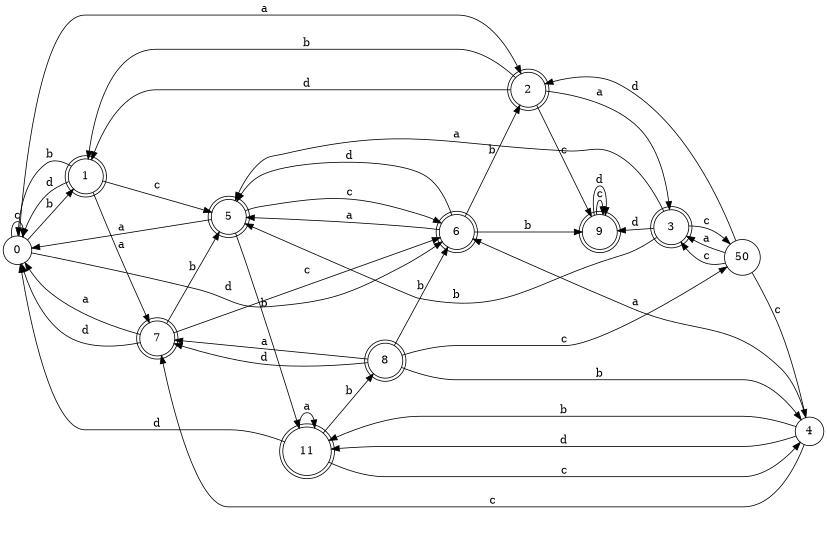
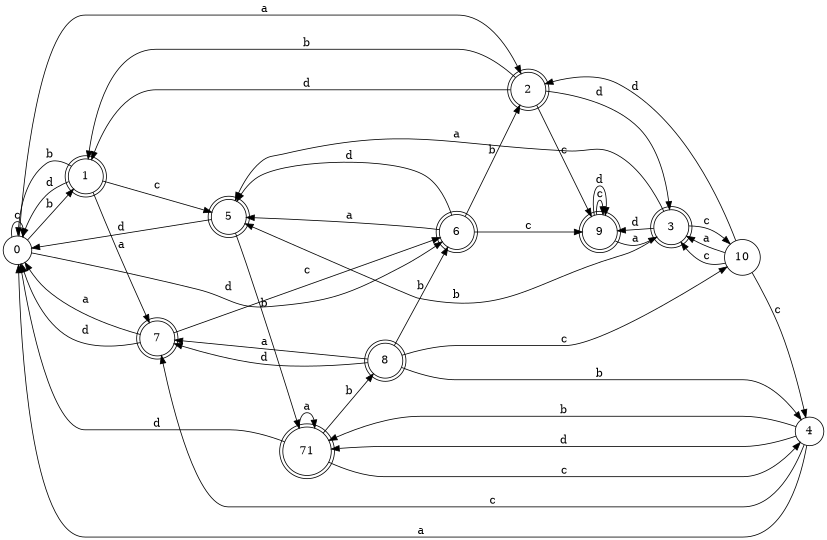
edge "2" -> "3": label "a" -> "d"
edge "5" -> "6": removed, label "c"
edge "6" -> "9": label "b" -> "c"
edge "5" -> "0": label "a" -> "d"
edge "9" -> "3": added, label "a"
node "50": label "50" -> "10"
edge "7" -> "5": removed, label "b"
edge "4" -> "6": now "4" -> "0"
node "11": label "11" -> "71"
